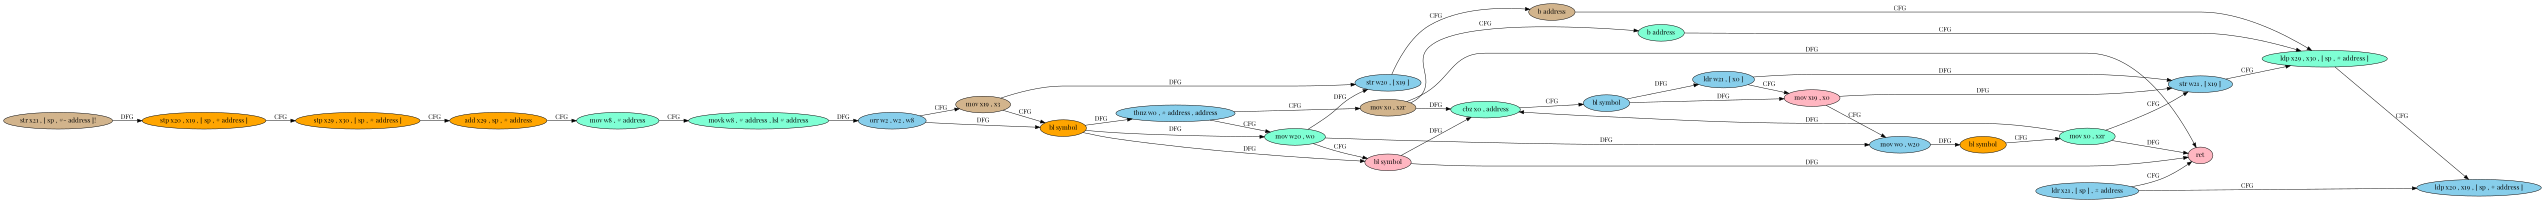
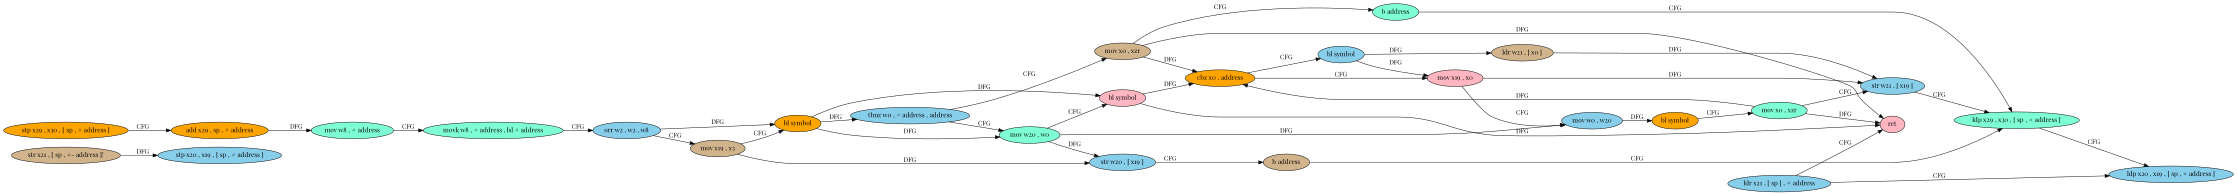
node "ldr w21 , [ x0 ]": fillcolor skyblue -> tan
edge "ldr w21 , [ x0 ]" -> "mov x19 , x0": now "cbz x0 , address" -> "mov x19 , x0"
node "cbz x0 , address": fillcolor aquamarine -> orange
edge "add x29 , sp , # address" -> "mov w8 , # address": label "CFG" -> "DFG"
edge "movk w8 , # address , lsl # address" -> "orr w2 , w2 , w8": label "DFG" -> "CFG"
node "stp x20 , x19 , [ sp , # address ]": fillcolor orange -> skyblue
edge "stp x20 , x19 , [ sp , # address ]" -> "stp x29 , x30 , [ sp , # address ]": removed, label "CFG"
